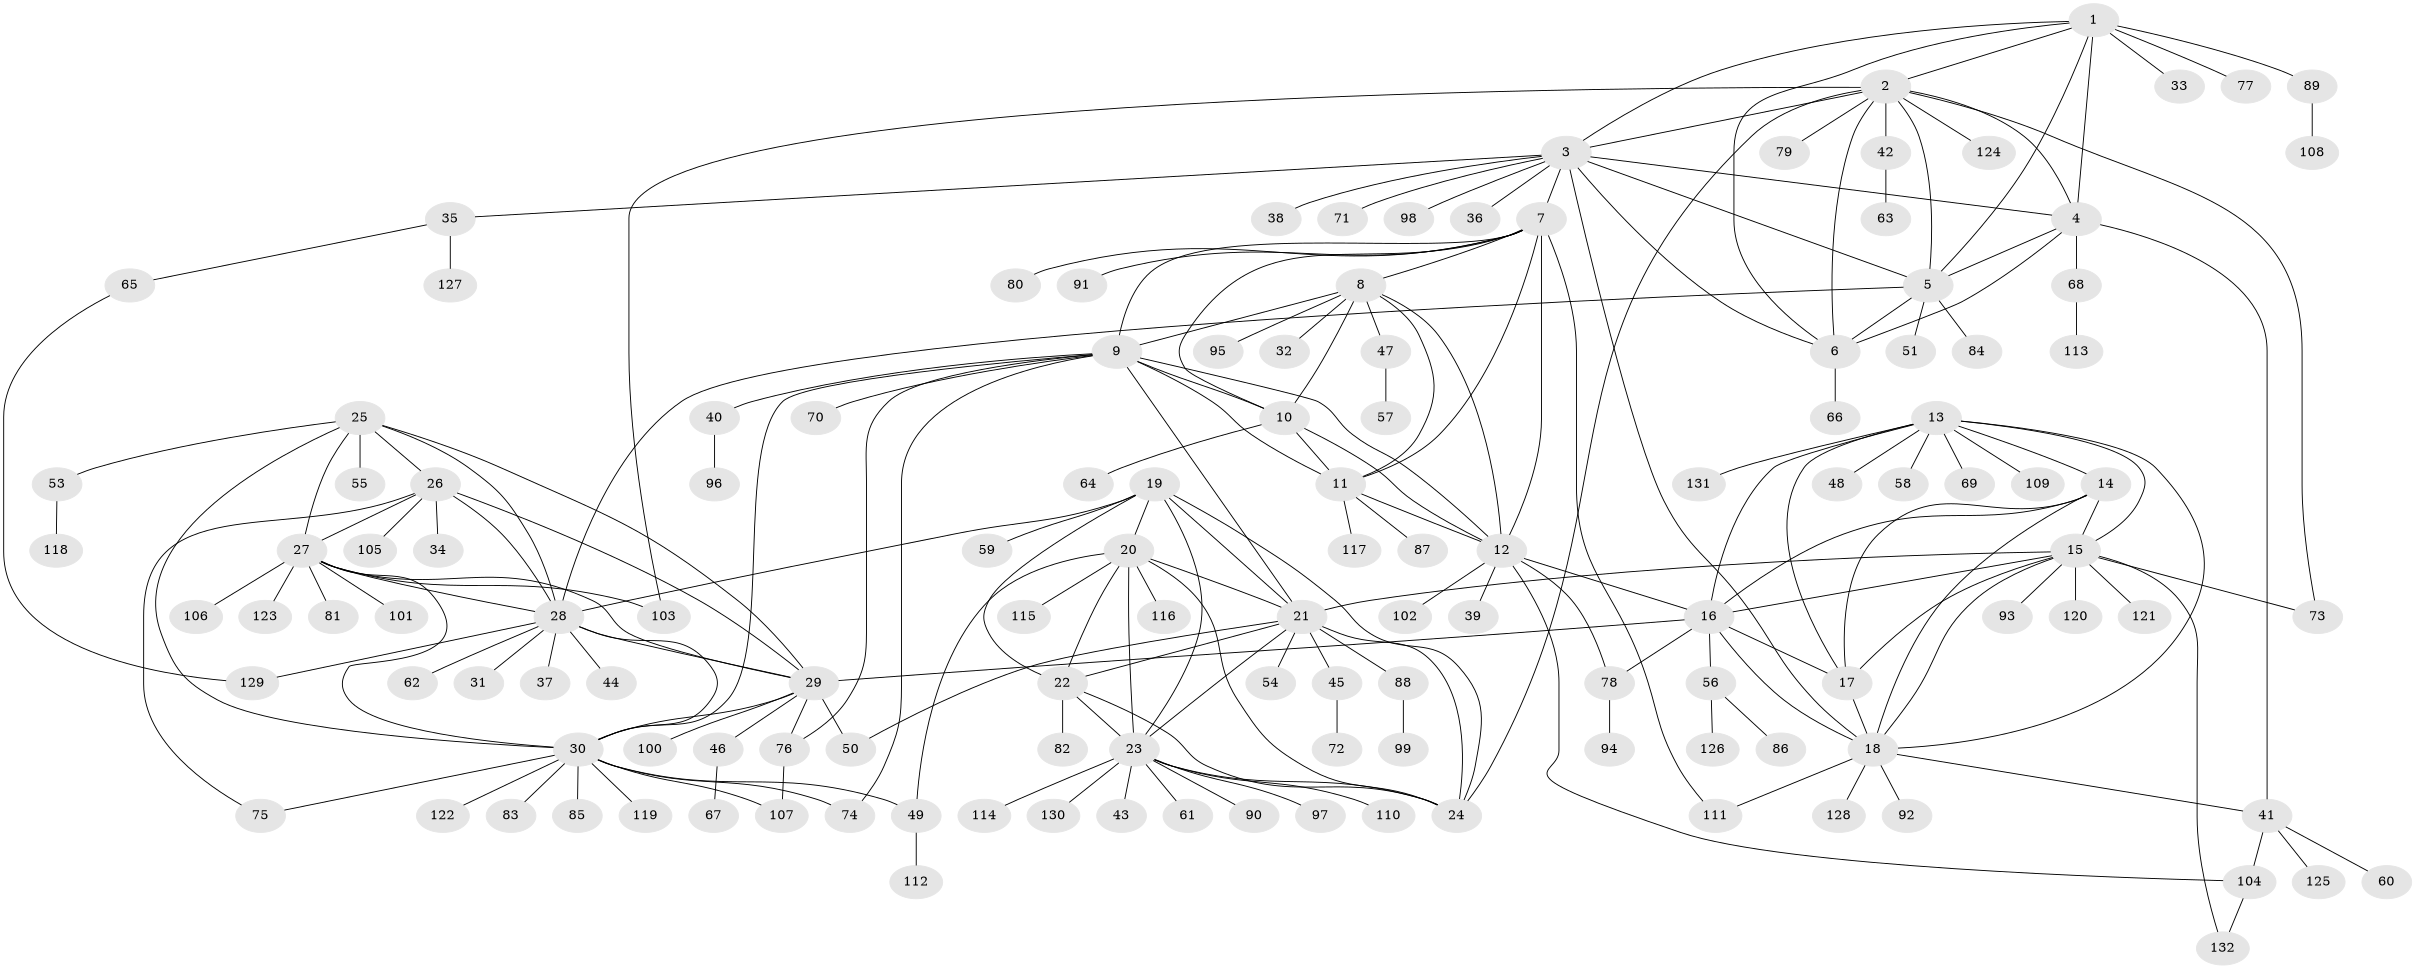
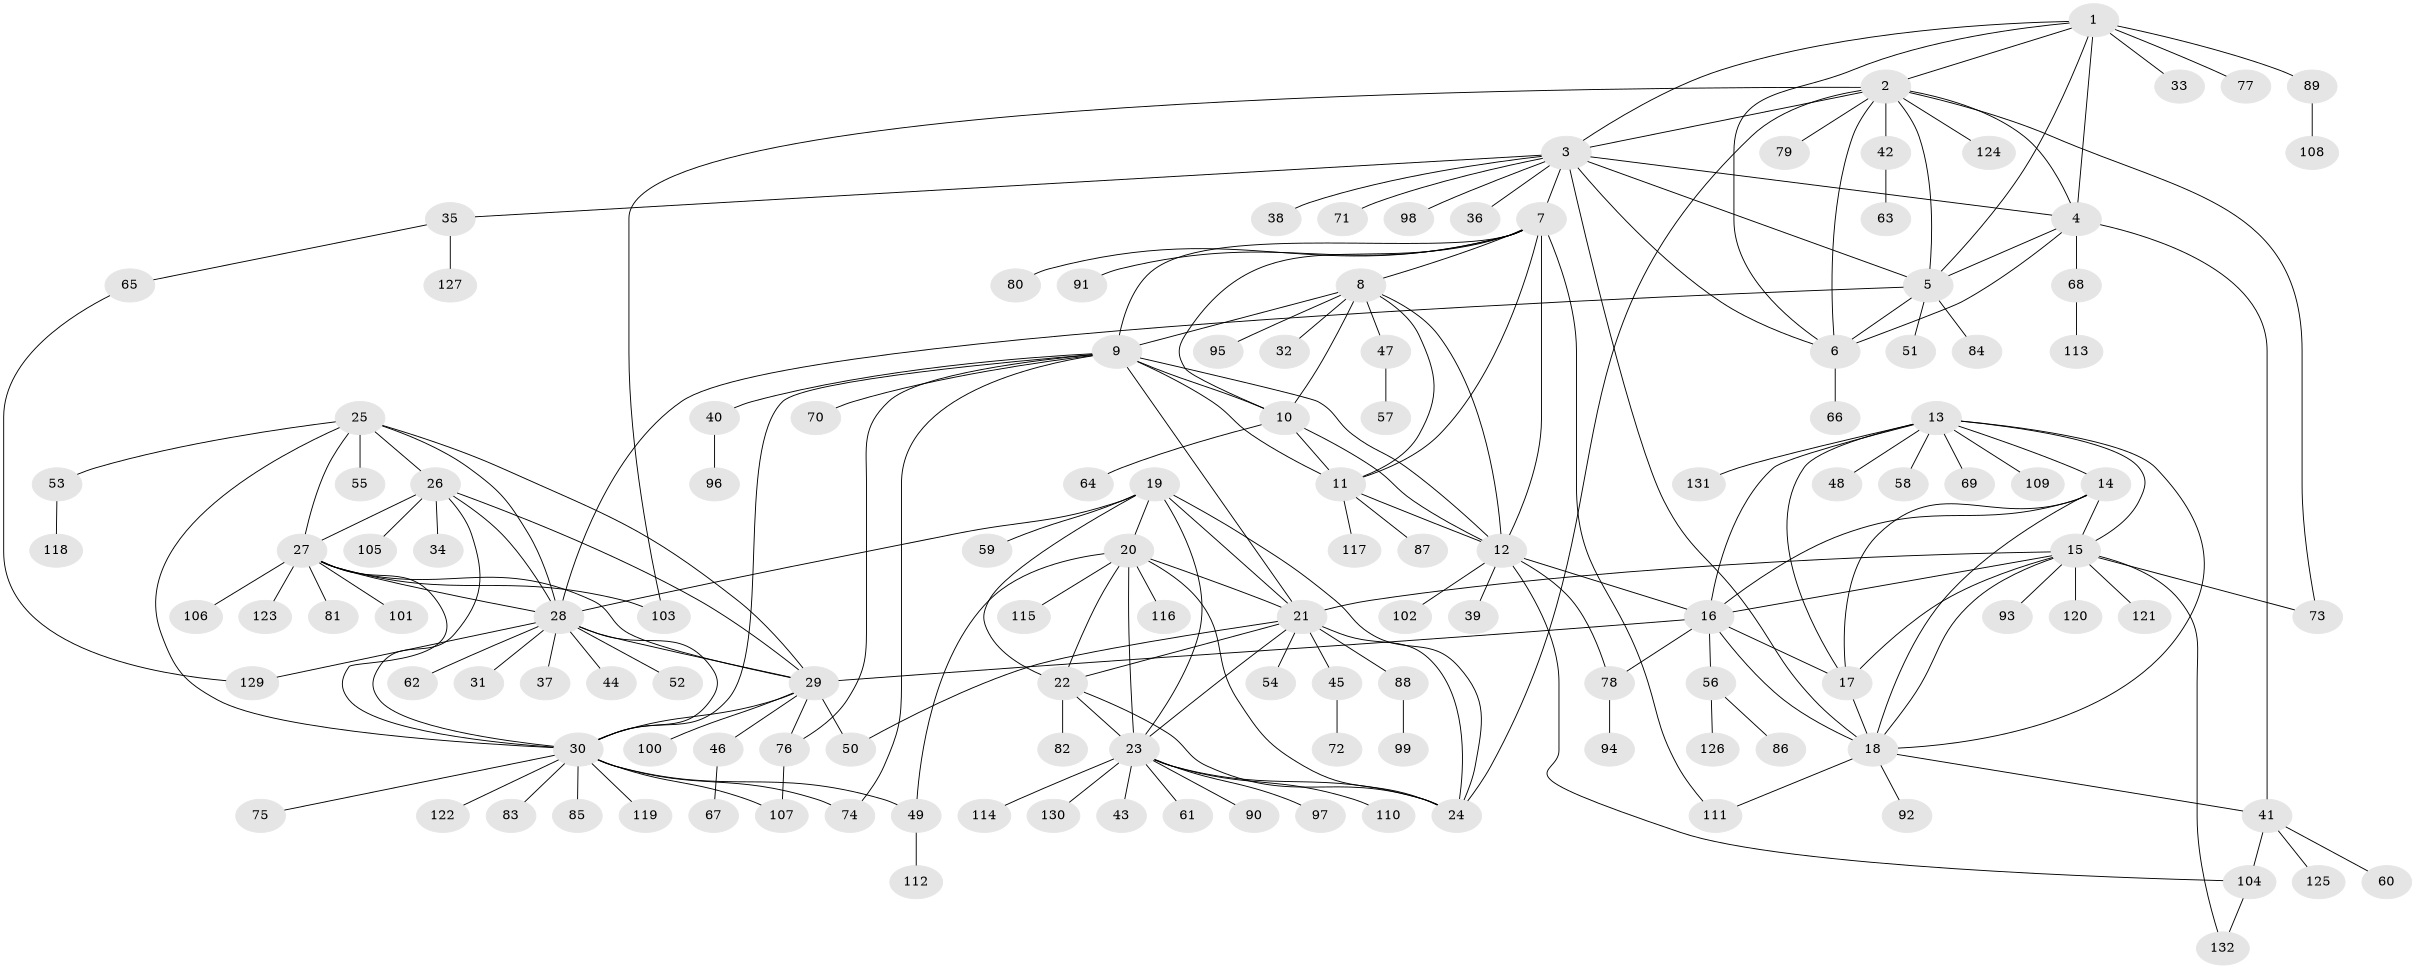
edge "26" -- "75": now "26" -- "30"
node "52": added
node "128": removed
